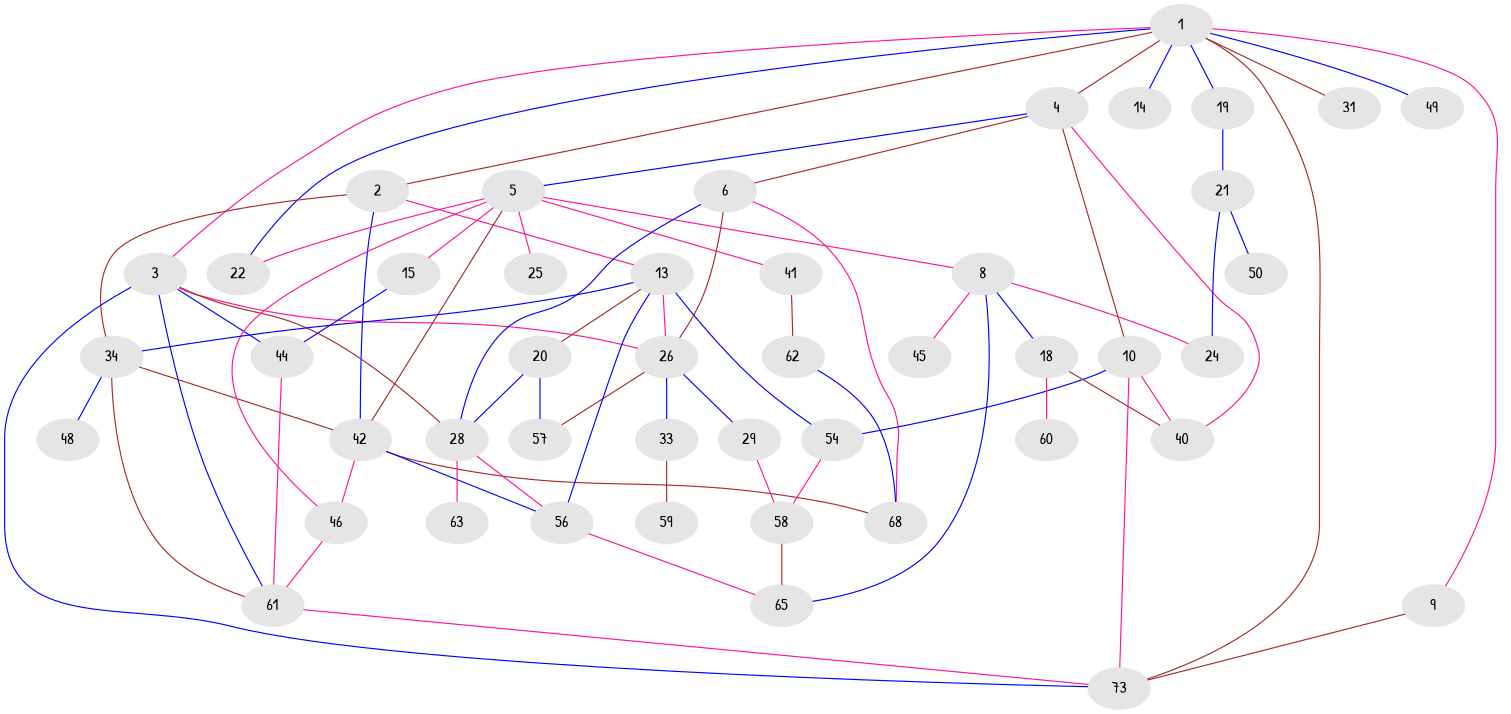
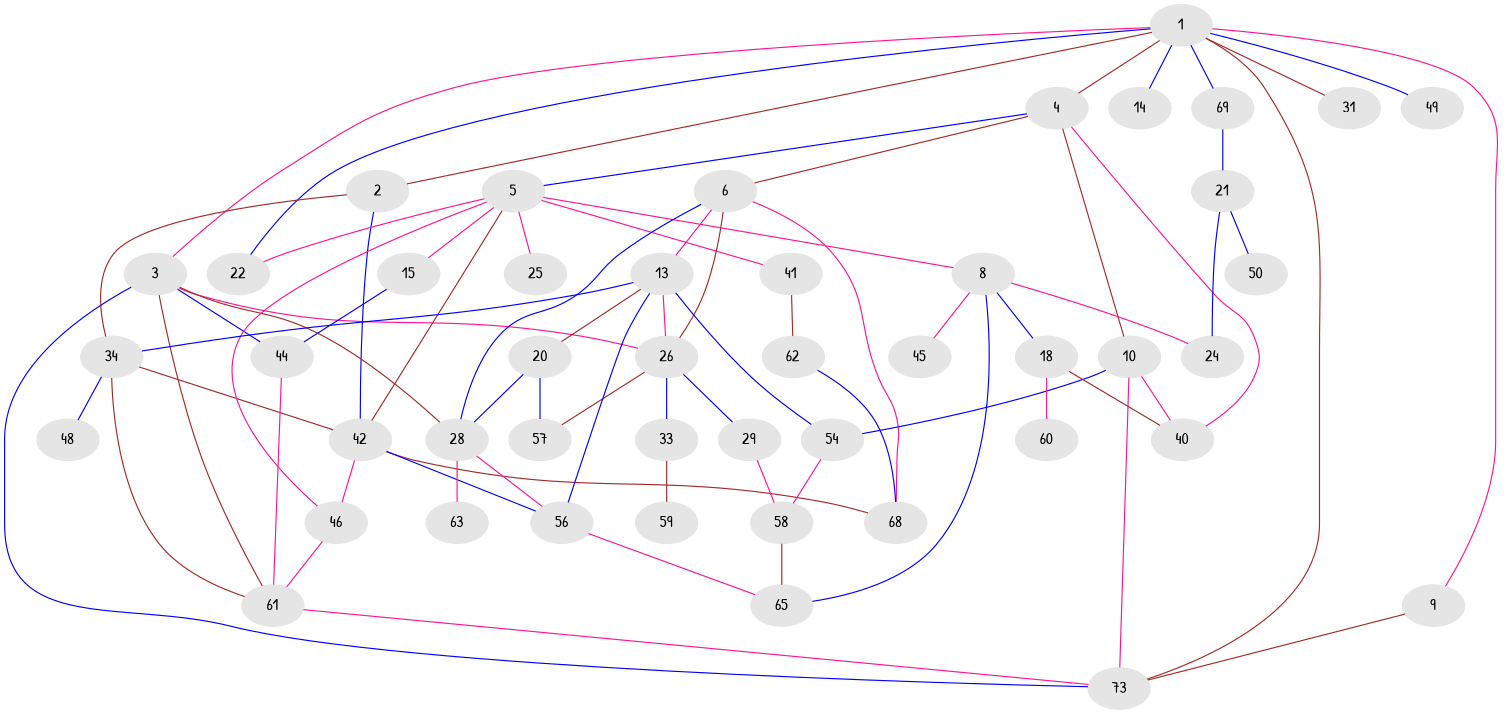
node "19": label "19" -> "69"
edge "2" -- "13": now "6" -- "13"
edge "3" -- "61": color blue -> brown
